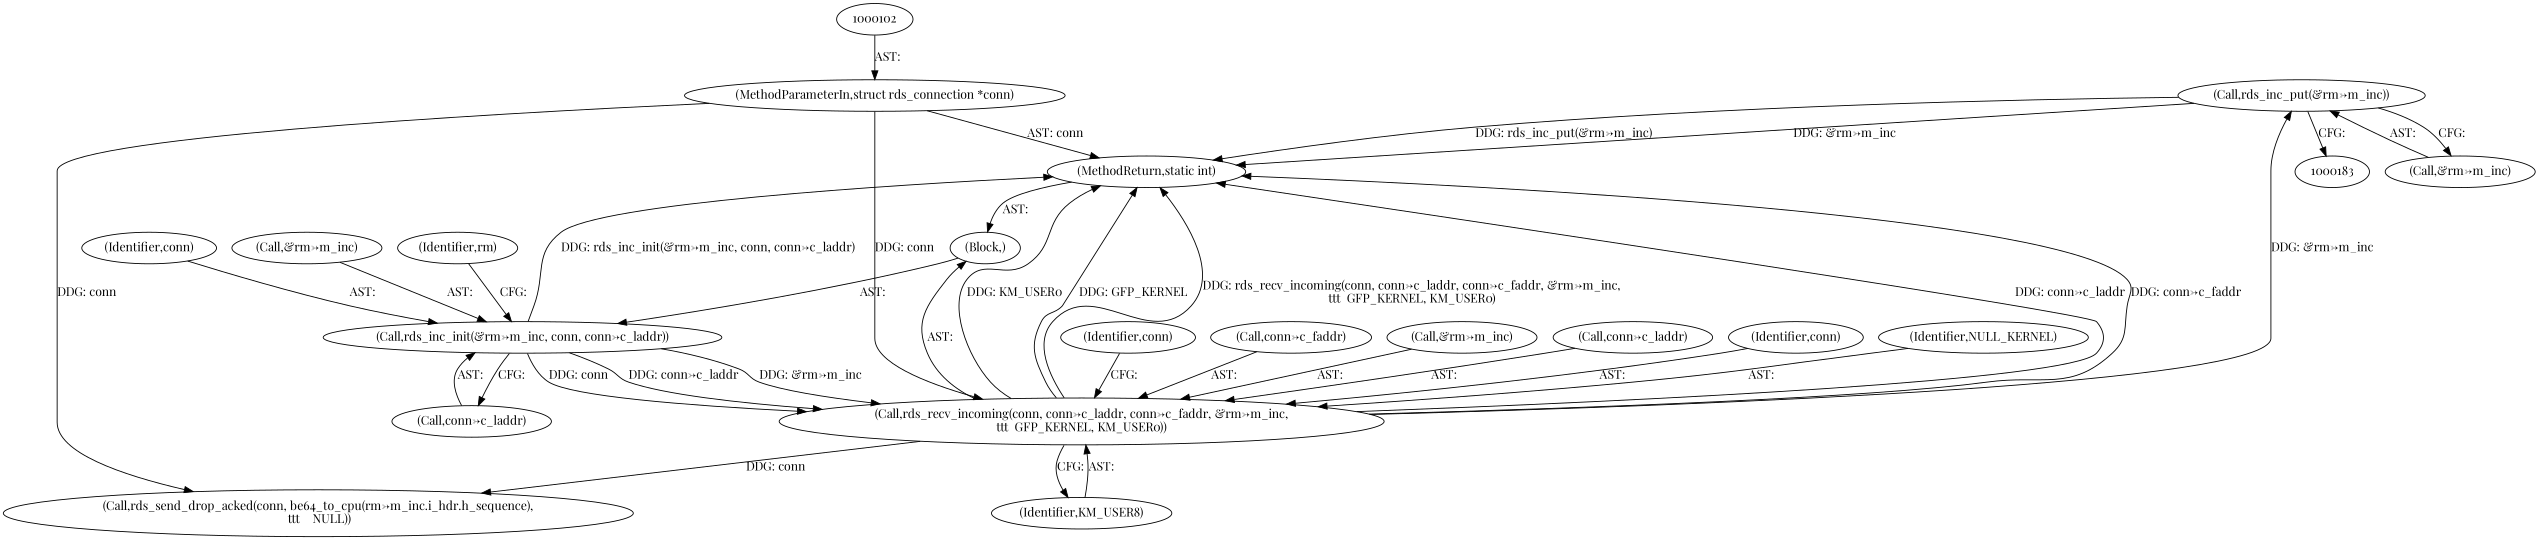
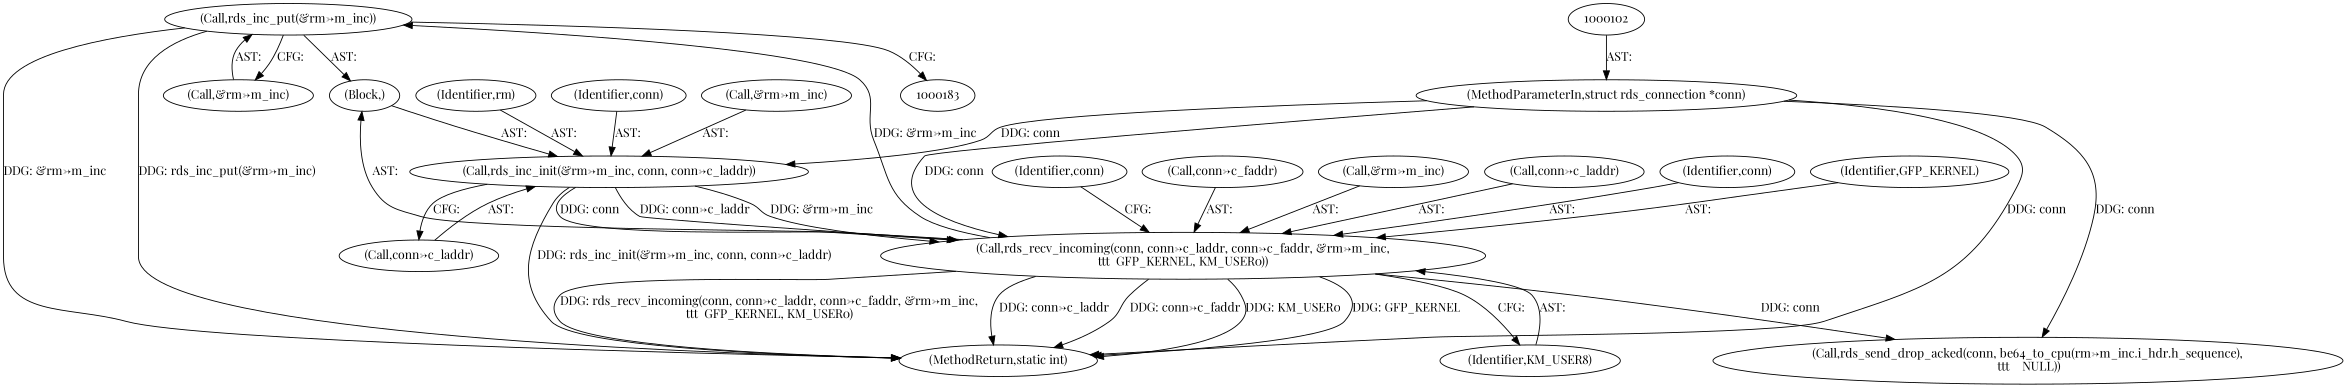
edge "(MethodParameterIn,struct rds_connection *conn)" -> "(Call,rds_inc_init(&rm->m_inc, conn, conn->c_laddr))": added, label "DDG: conn"
edge "(MethodParameterIn,struct rds_connection *conn)" -> "(MethodReturn,static int)": label "AST: conn" -> "DDG: conn"
edge "(MethodReturn,static int)" -> "(Block,)": now "(Call,rds_inc_put(&rm->m_inc))" -> "(Block,)"
edge "(Identifier,rm)" -> "(Call,rds_inc_init(&rm->m_inc, conn, conn->c_laddr))": label "CFG: " -> "AST: "
node "(Identifier,NULL_KERNEL)": label "(Identifier,NULL_KERNEL)" -> "(Identifier,GFP_KERNEL)"
